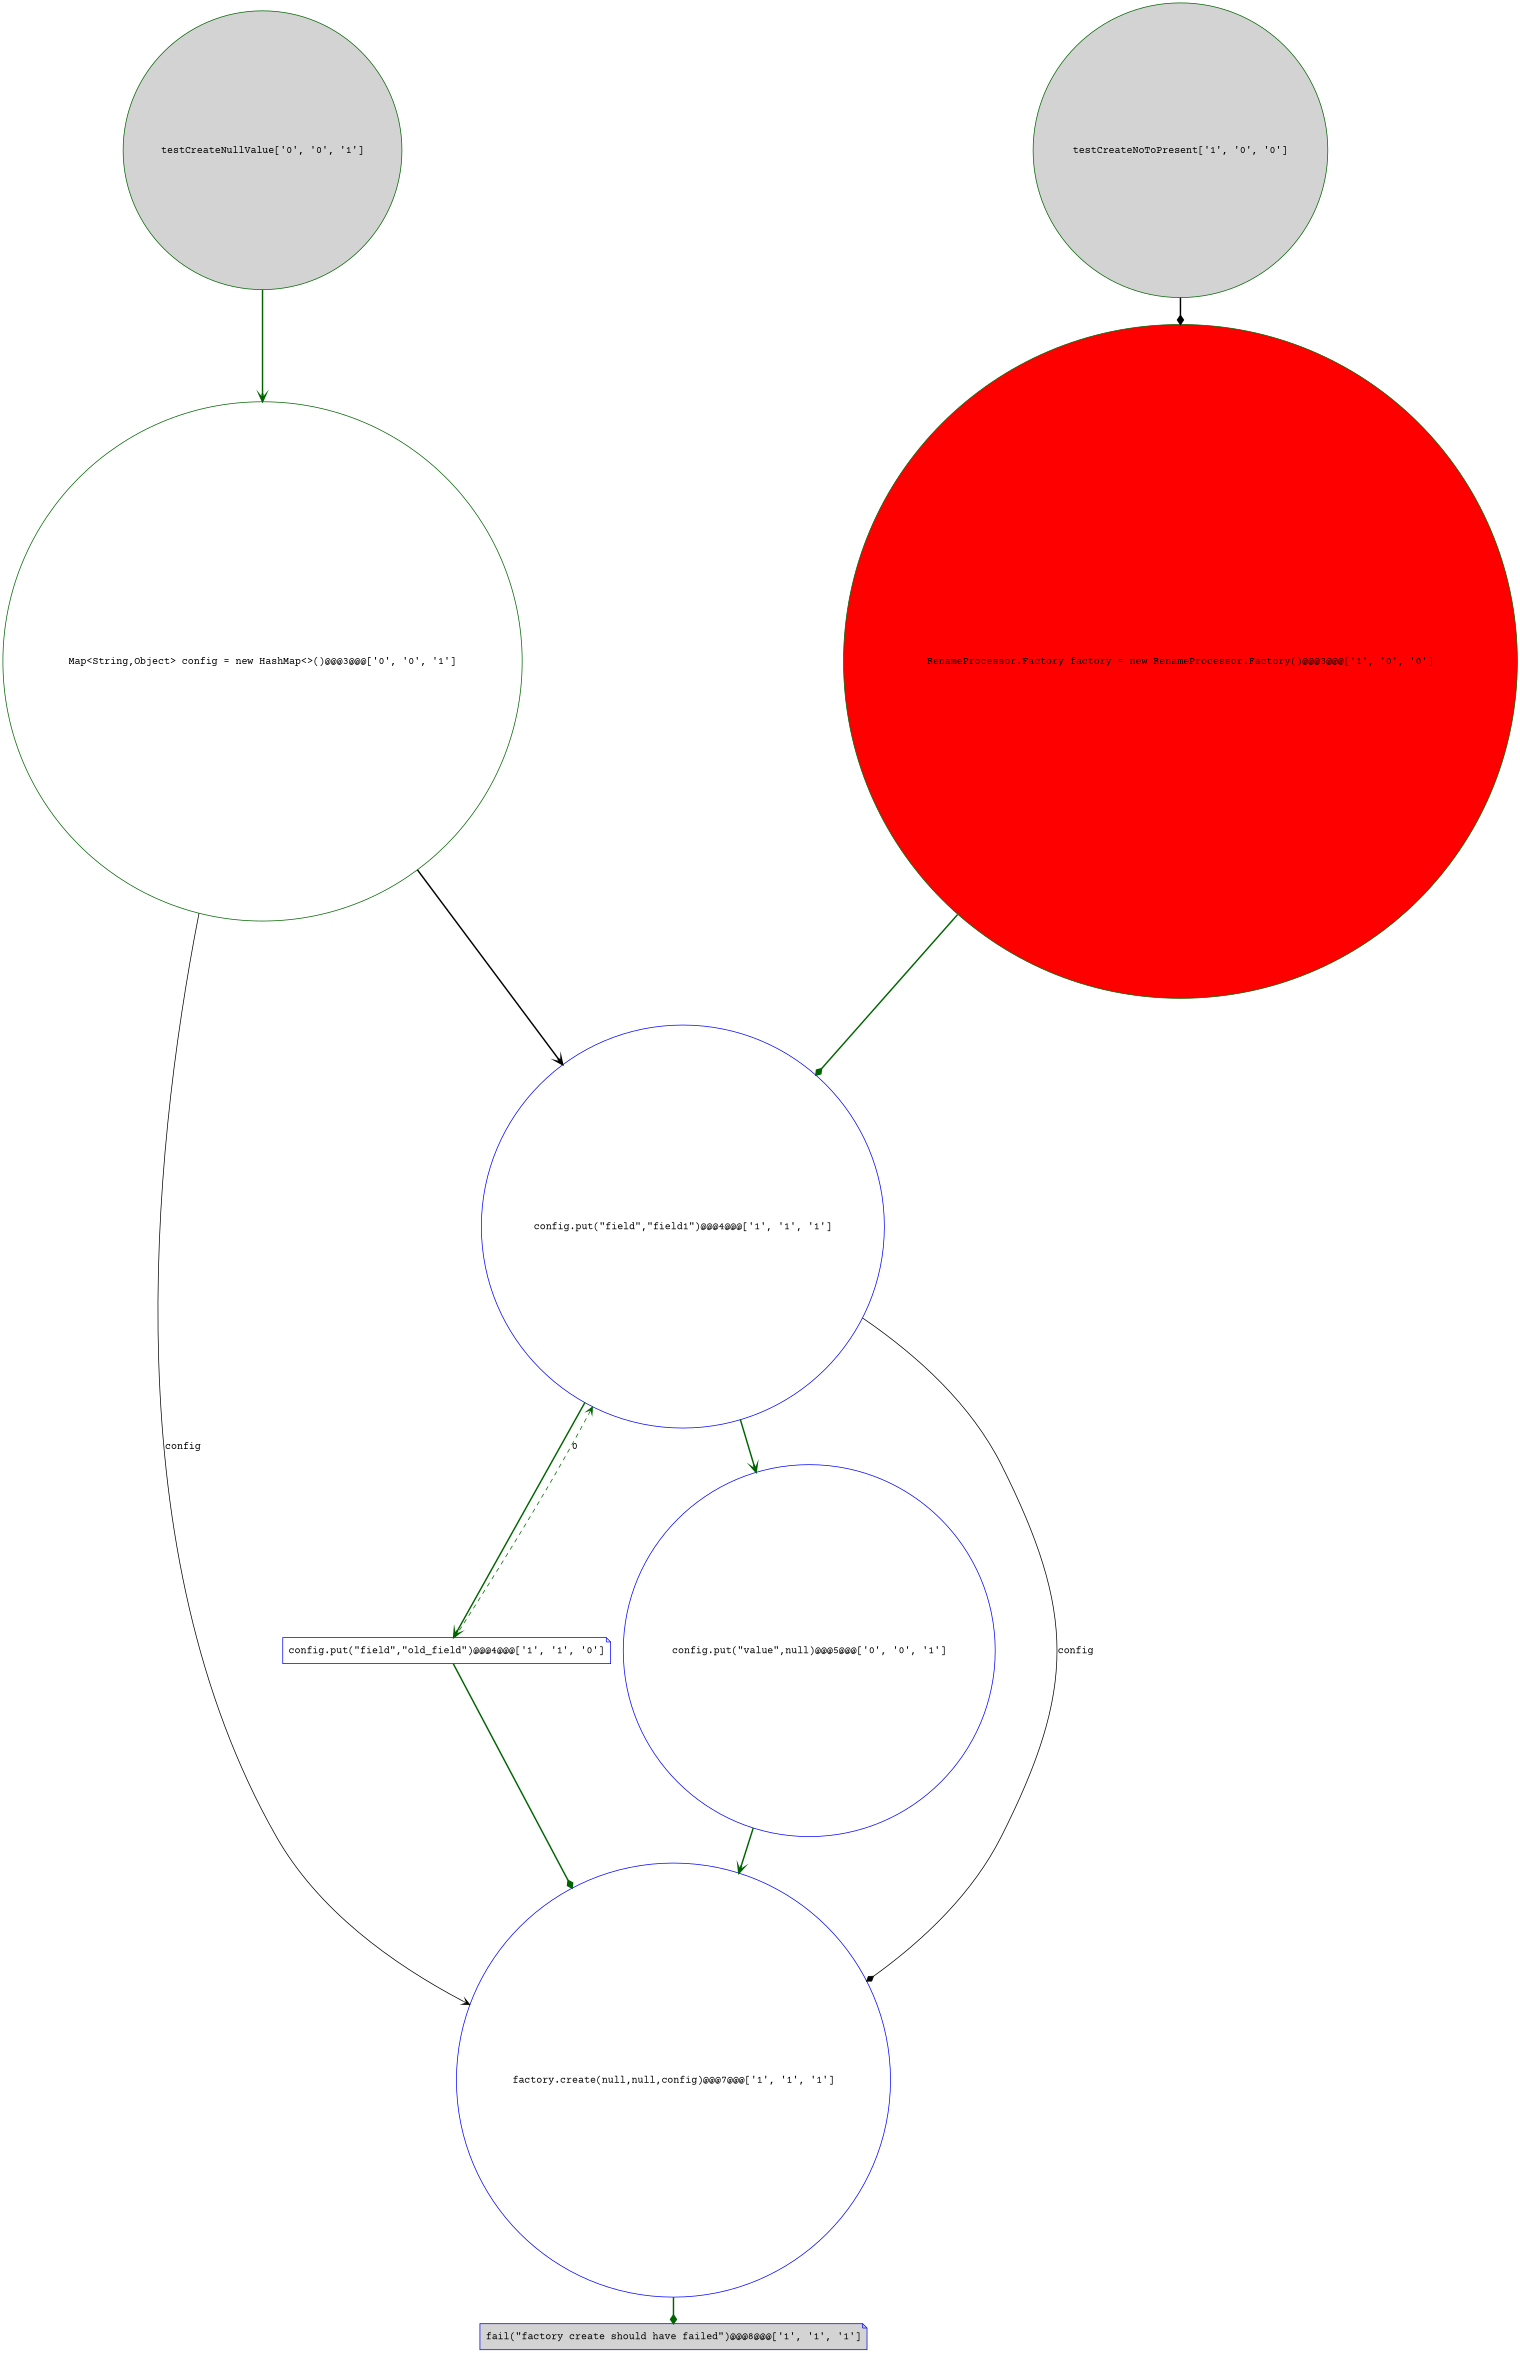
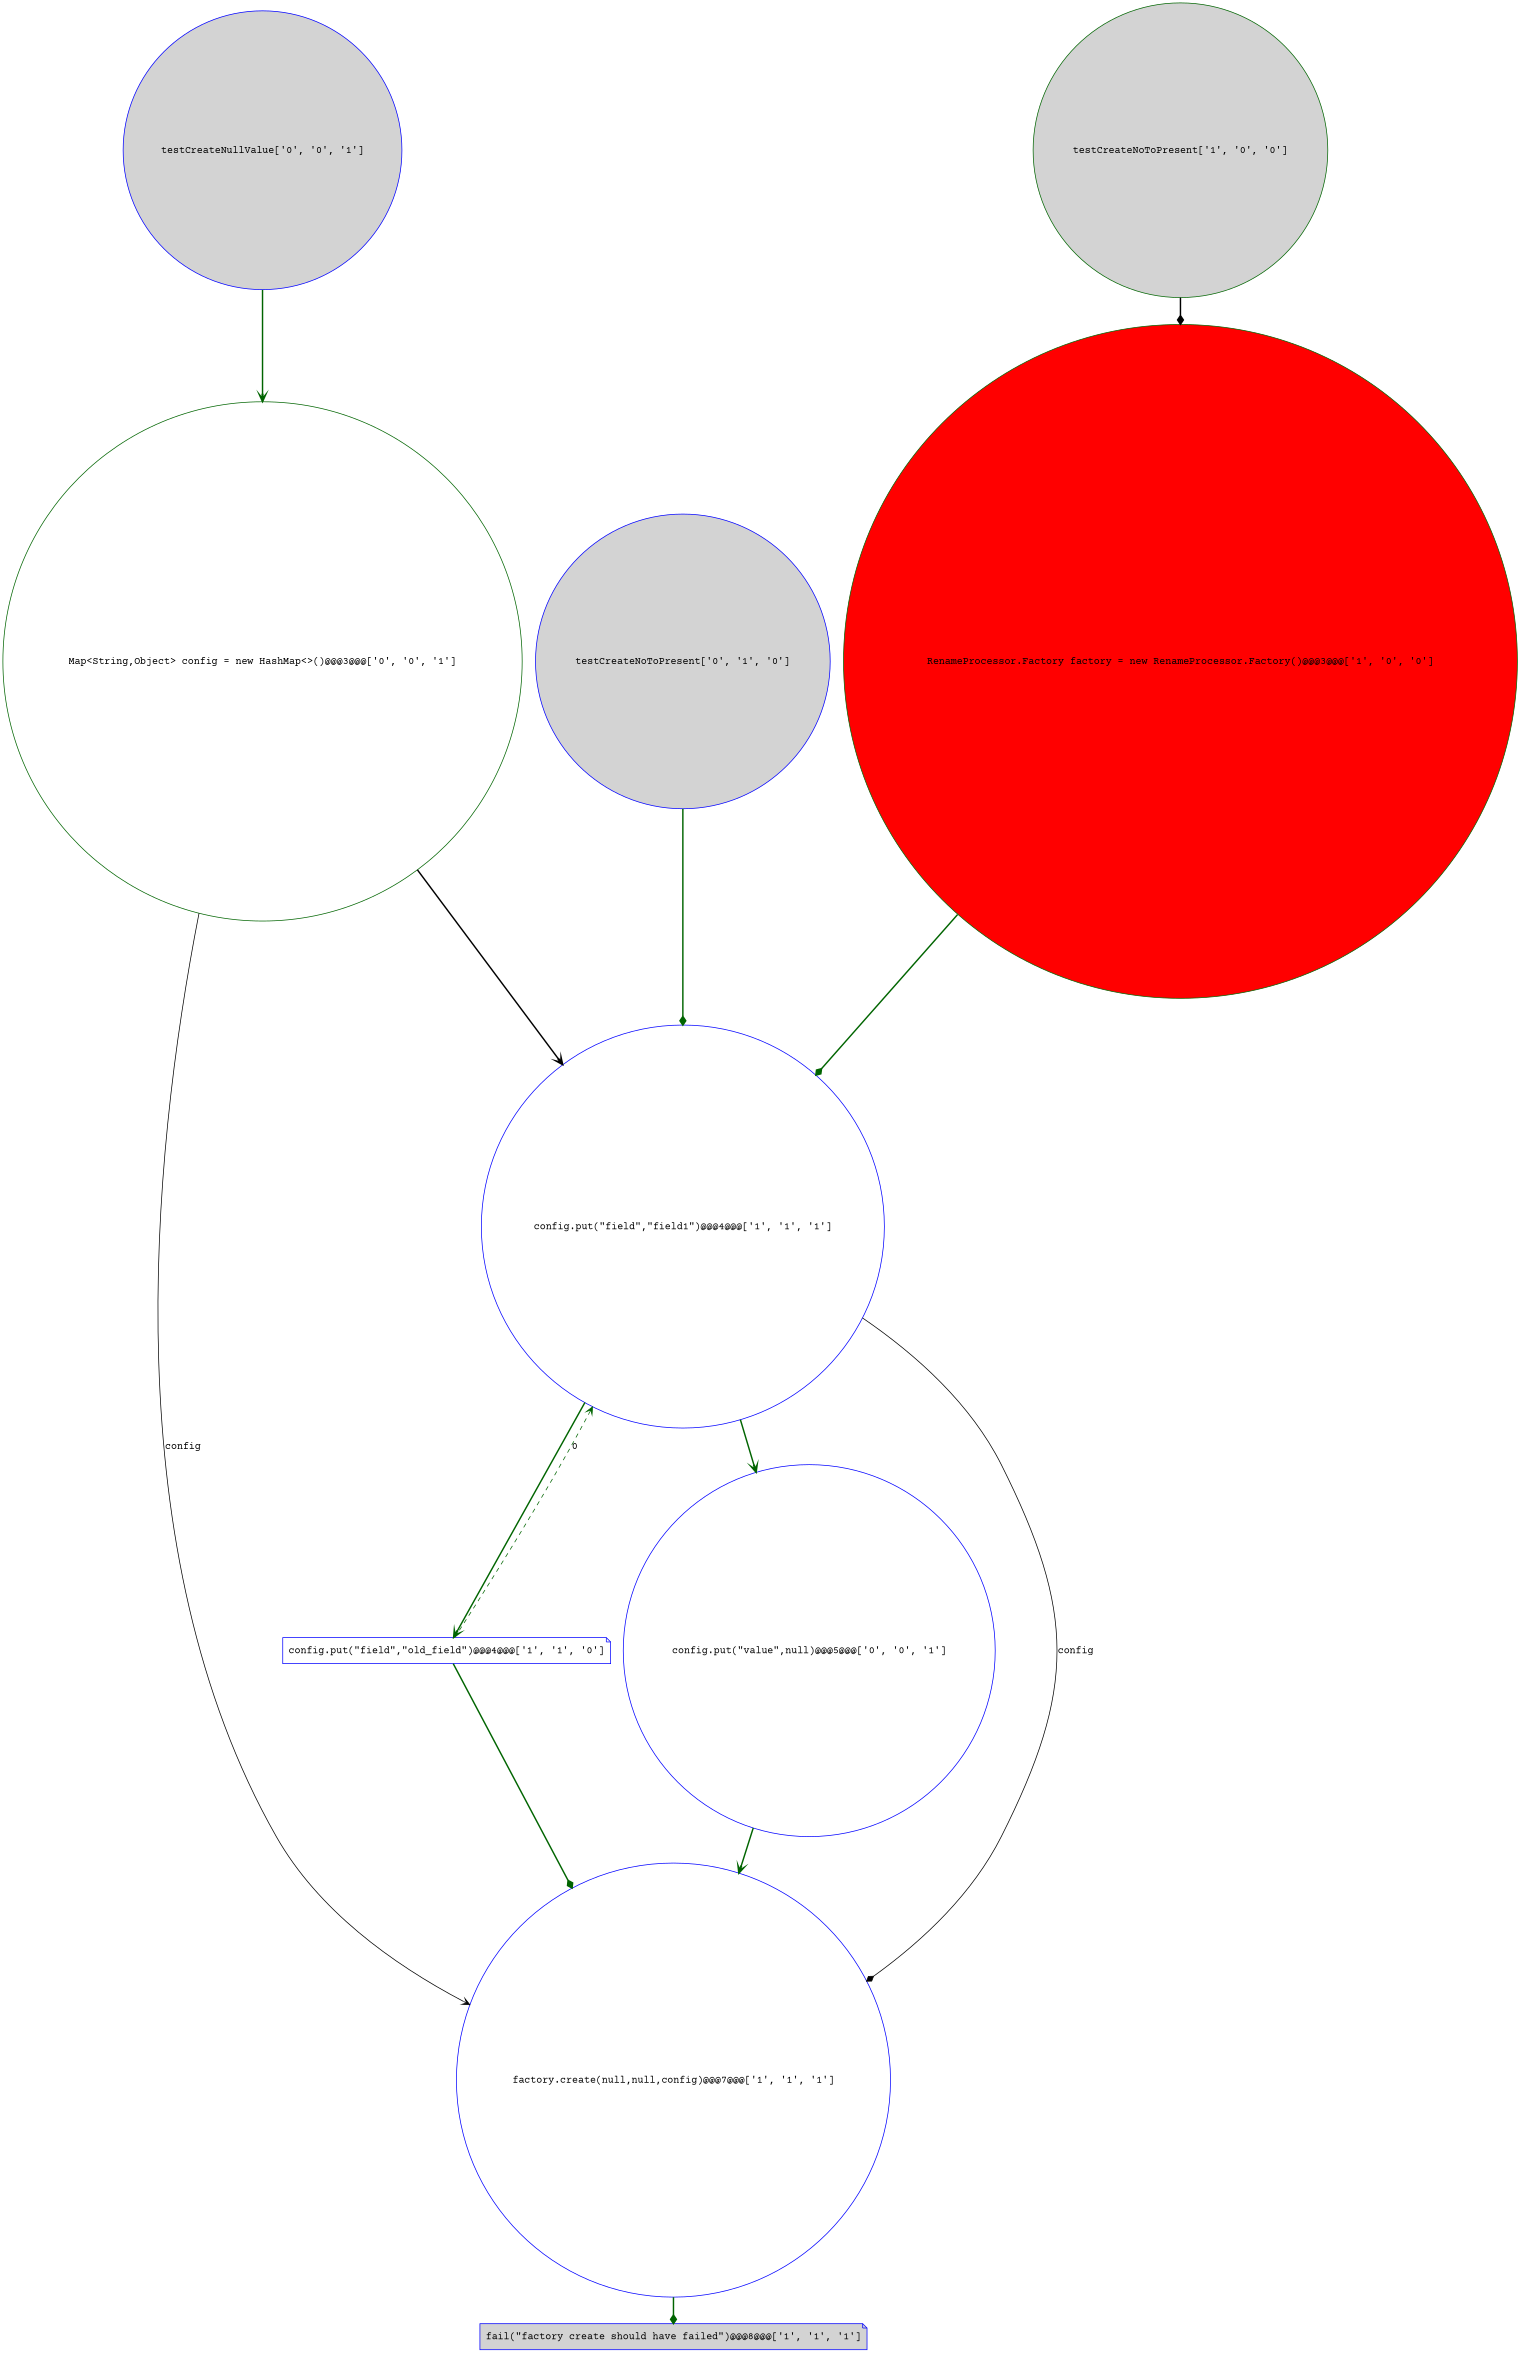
node "testCreateNullValue['0', '0', '1']": color darkgreen -> blue
node "testCreateNoToPresent['0', '1', '0']": added
